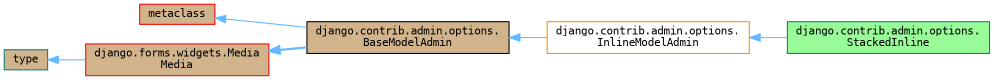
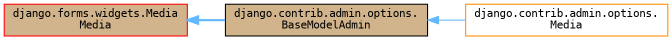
node "metaclass": removed
node "django.contrib.admin.options. InlineModelAdmin": label "django.contrib.admin.options. InlineModelAdmin" -> "django.contrib.admin.options. Media"
node "django.contrib.admin.options. StackedInline": removed
node "type": removed
